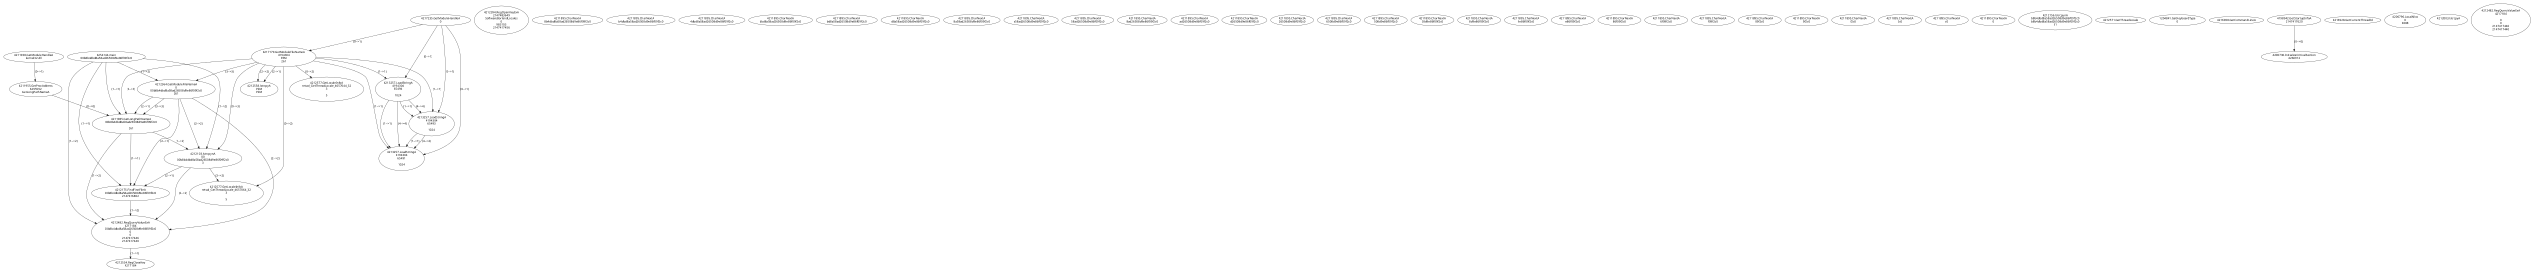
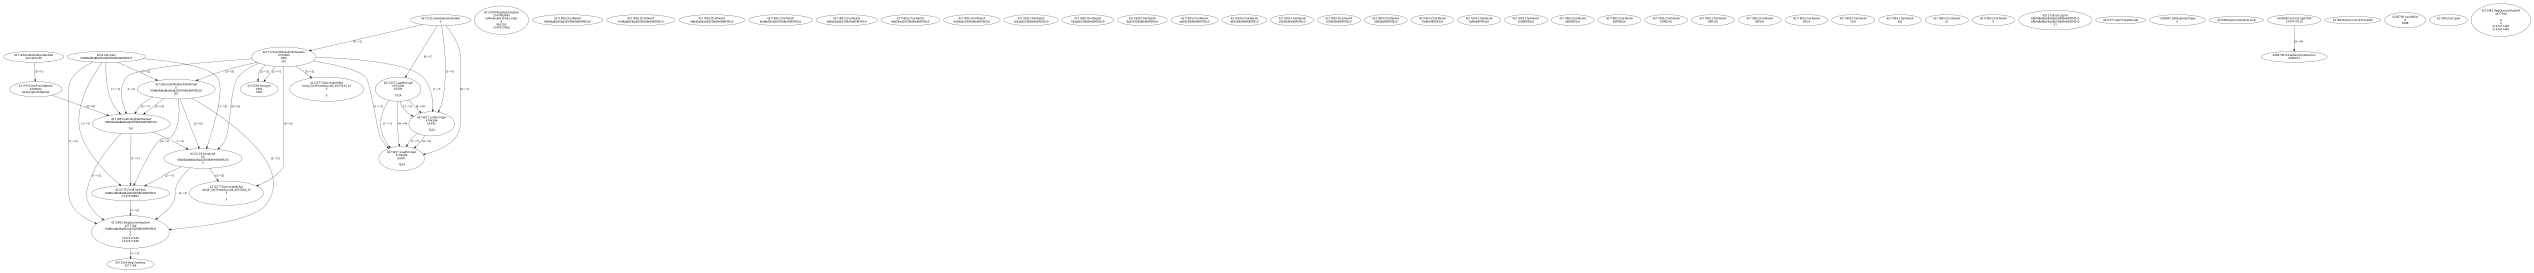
edge "4217179.GetModuleFileNameA 4194304 PZM 261" -> "4213257.LoadStringA 4194304 65494 1024": removed, label "(1-->1)"
